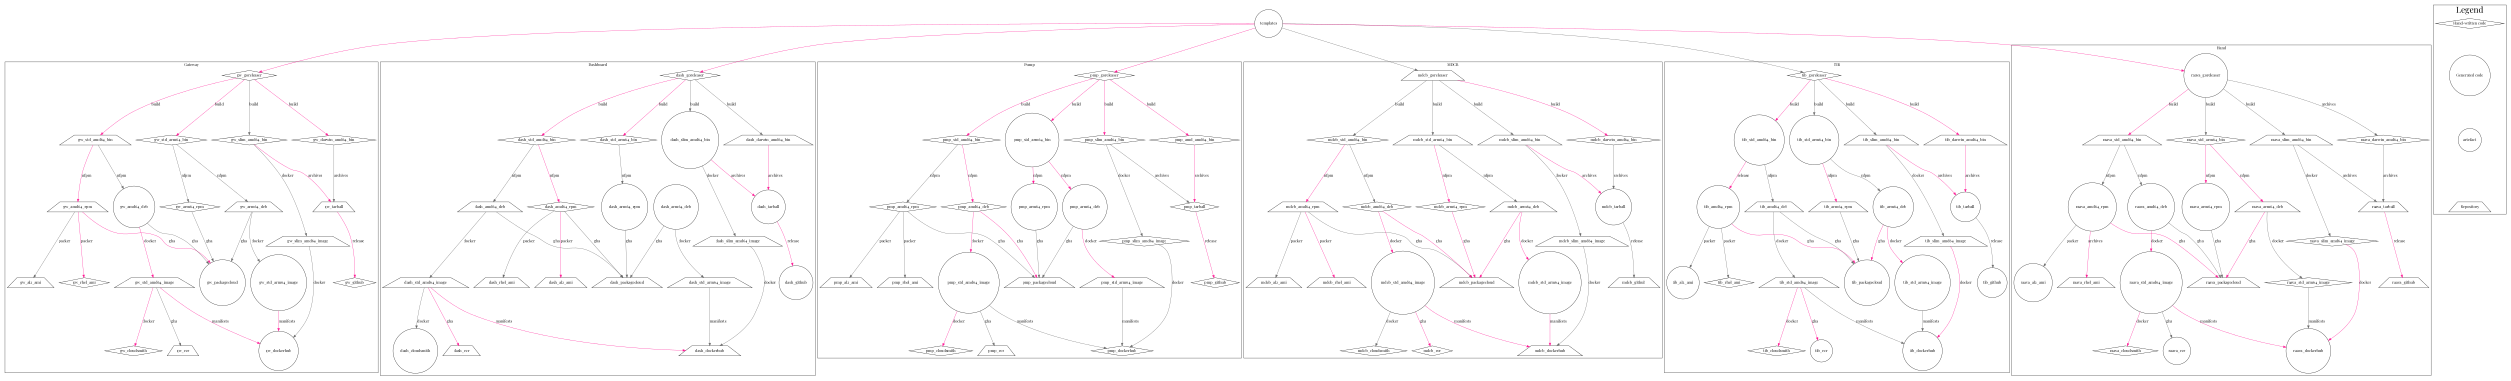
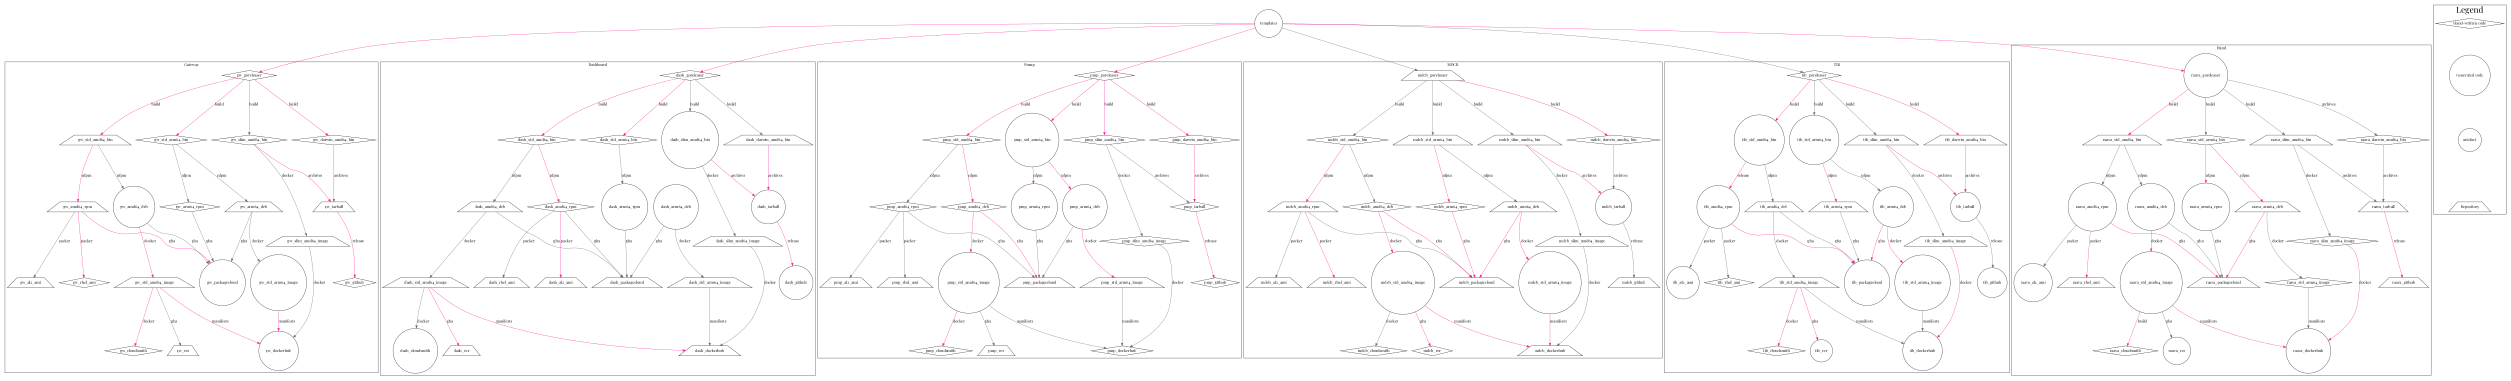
node "pmp_amd_amd64_bin": label "pmp_amd_amd64_bin" -> "pmp_darwin_amd64_bin"
edge "raava_amd64_rpm" -> "raava_rhel_ami": label "archives" -> "packer"
edge "raava_std_amd64_image" -> "raava_cloudsmith": label "docker" -> "build"
